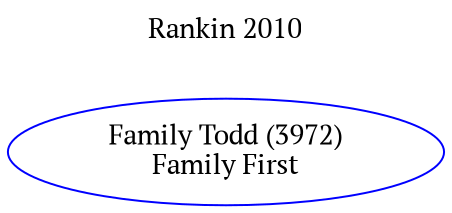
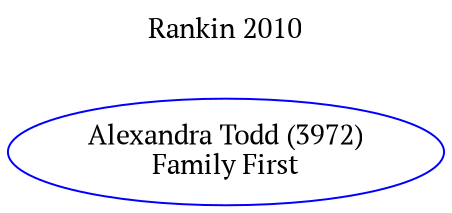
node "Family Todd (3972) Family First": label "Family Todd (3972) Family First" -> "Alexandra Todd (3972) Family First"
